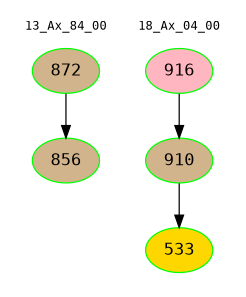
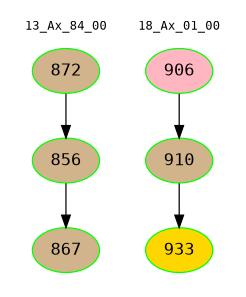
cluster "18_Ax_04_00": label "18_Ax_04_00" -> "18_Ax_01_00"
node "916": label "916" -> "906"
node "867": added
node "533": label "533" -> "933"
